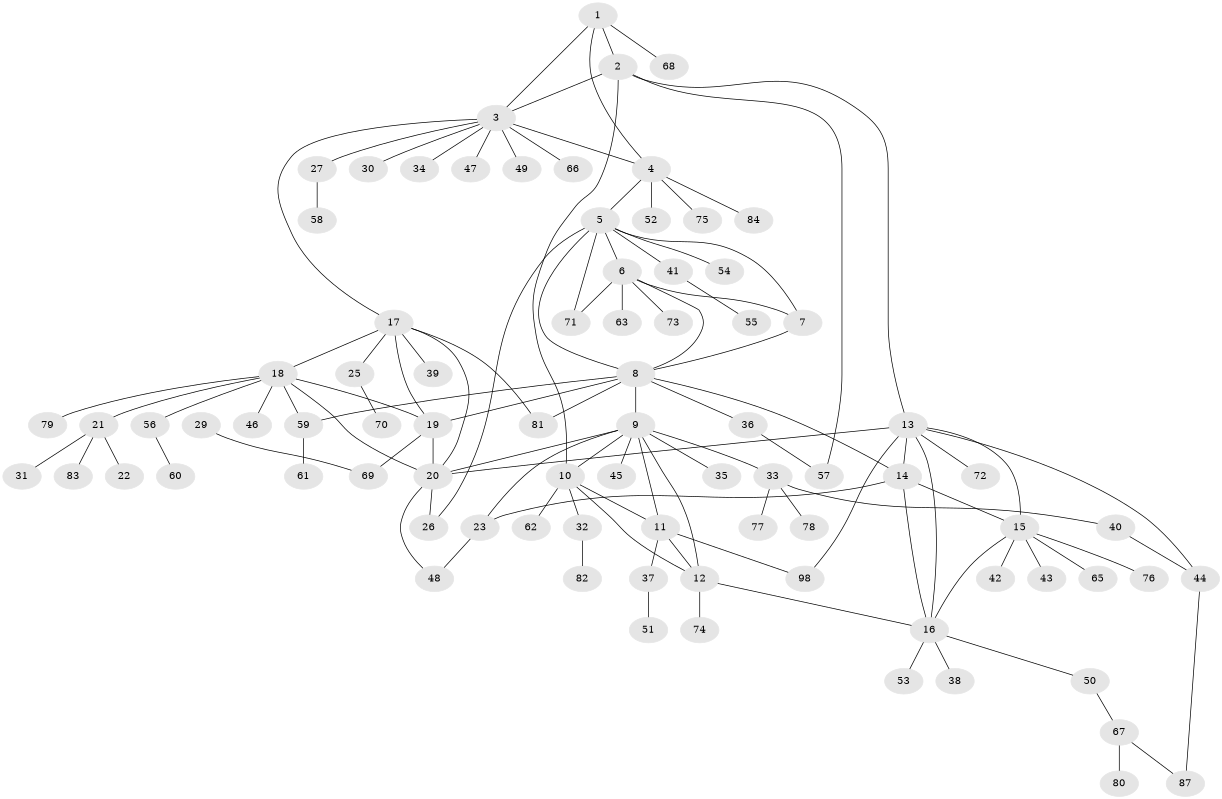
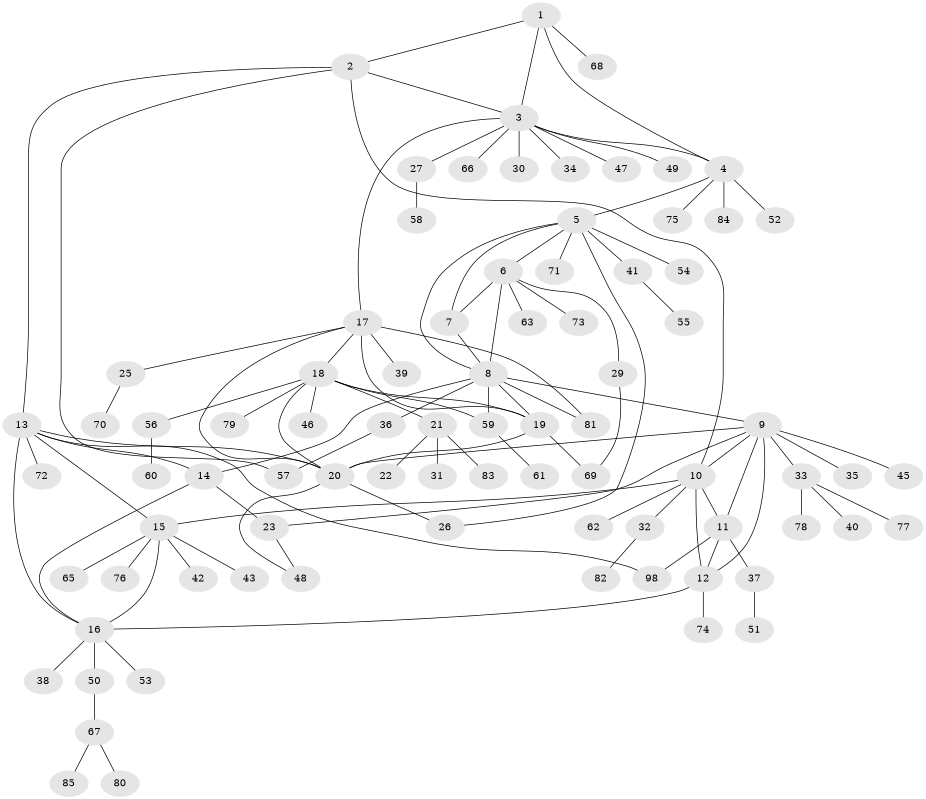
edge "6" -- "71": now "6" -- "29"
edge "14" -- "15": now "10" -- "15"
node "44": removed
node "87": label "87" -> "85"
